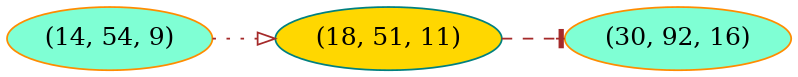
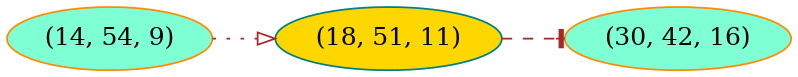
node "(30, 92, 16)": label "(30, 92, 16)" -> "(30, 42, 16)"
